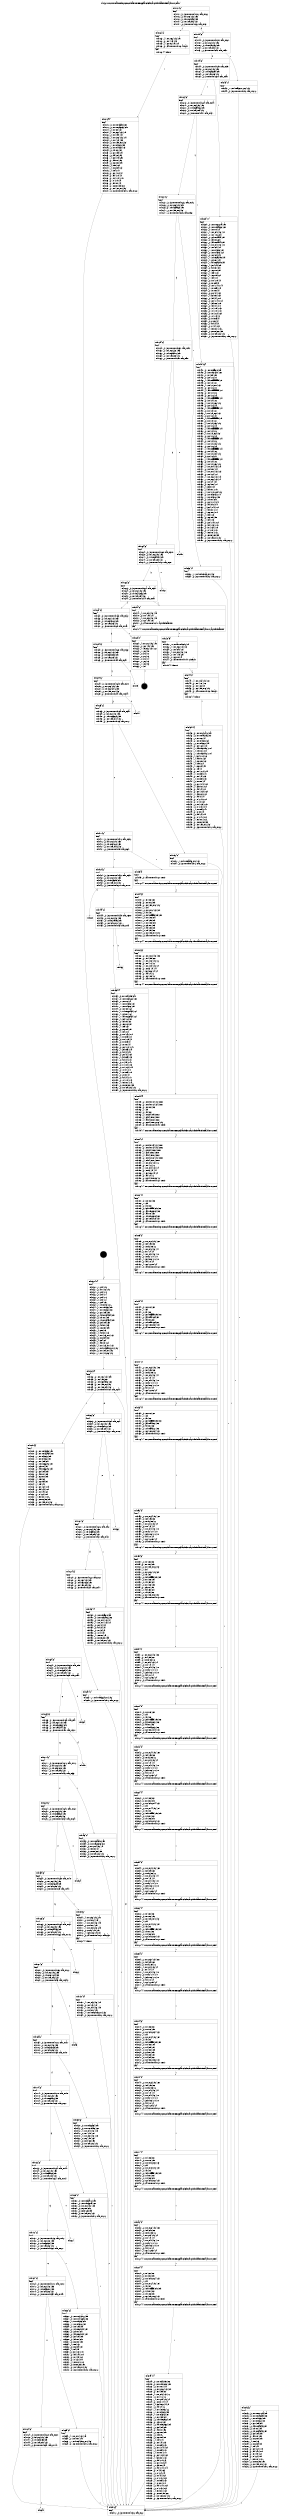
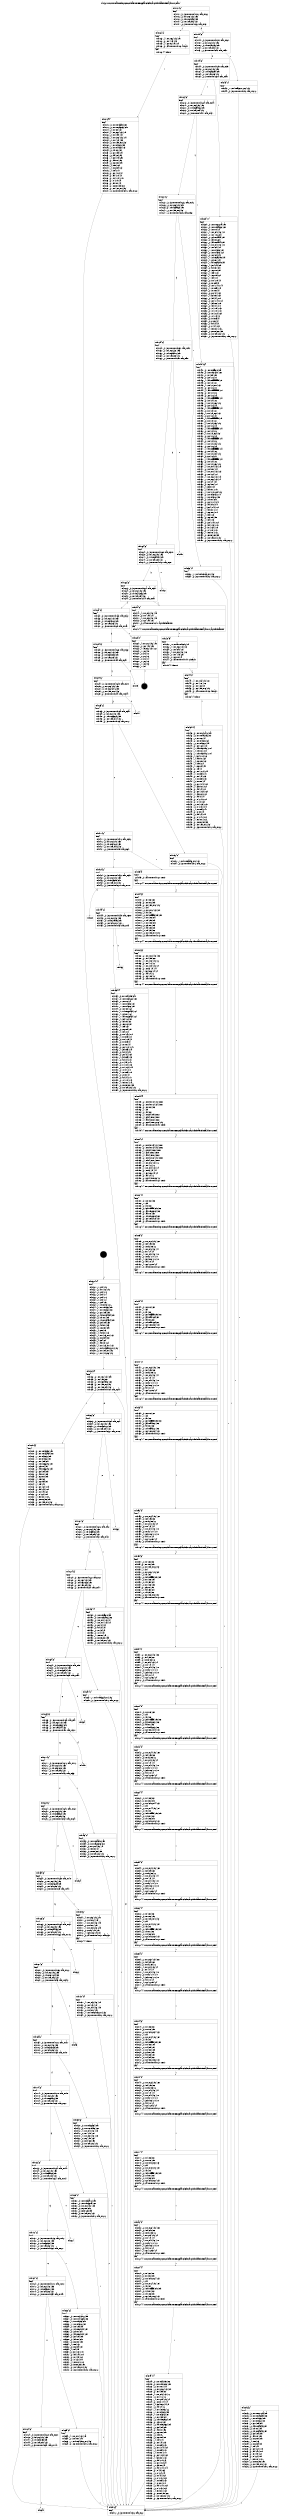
edge "0x40161d [28]" -> "0x401639 [28]": added, label "18"
